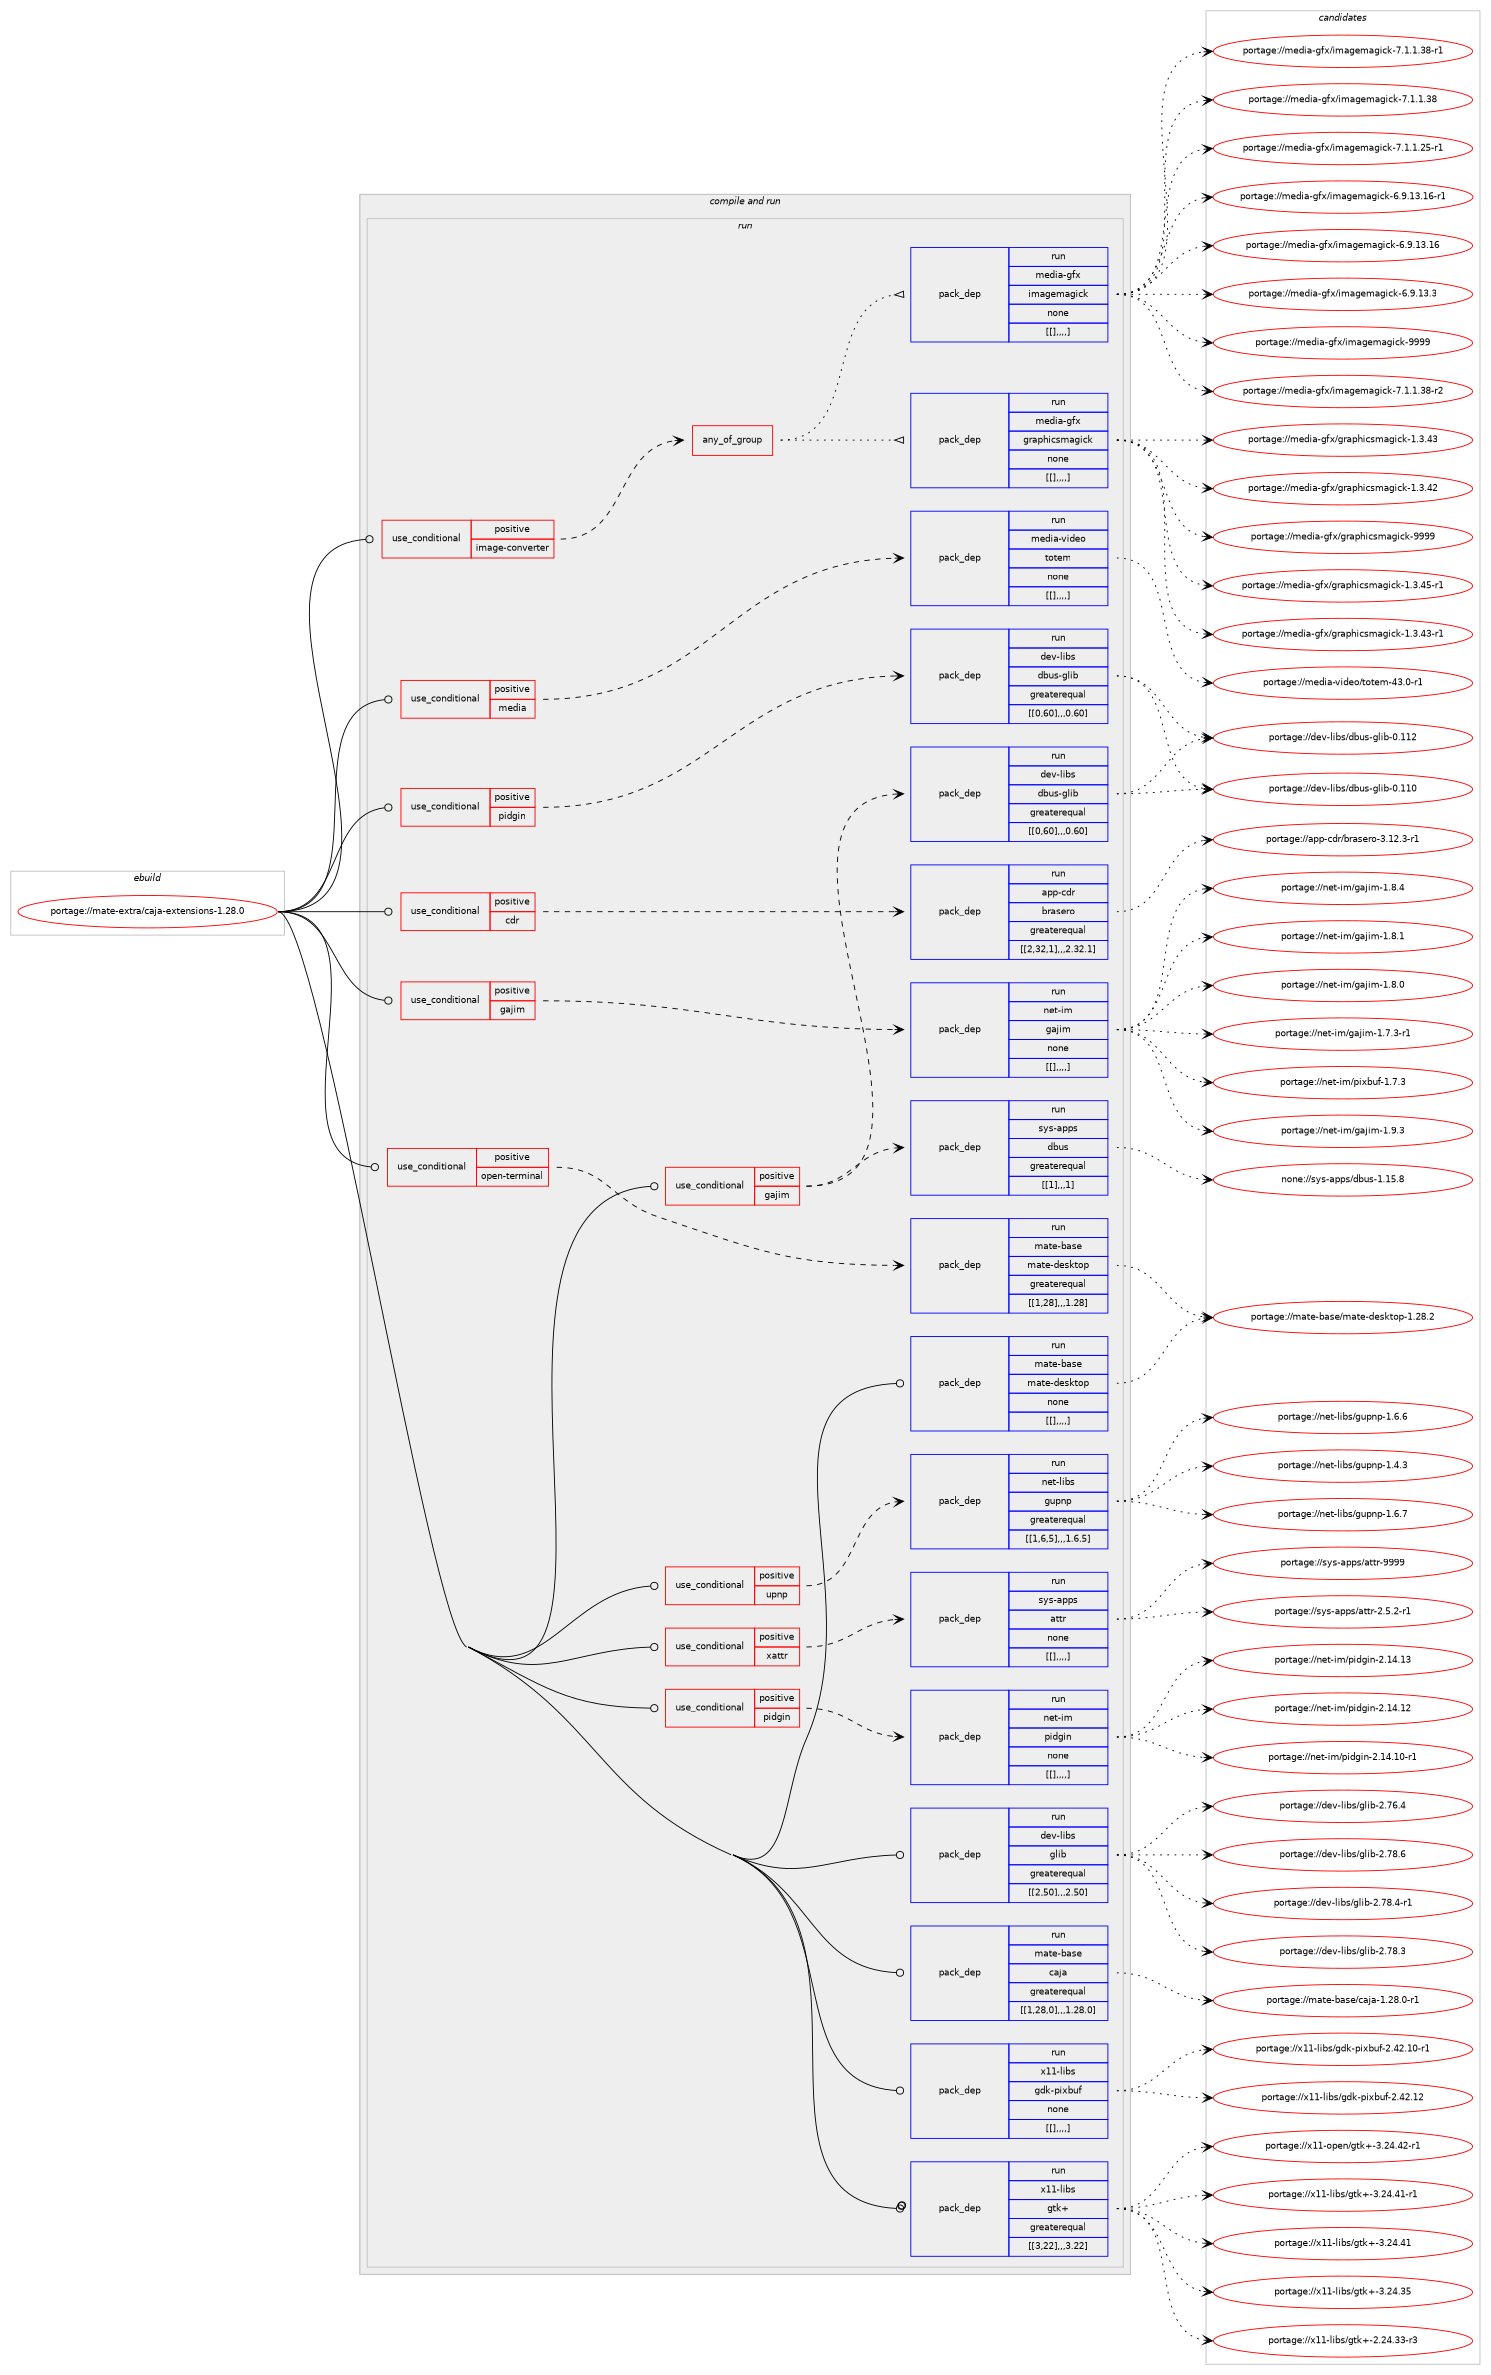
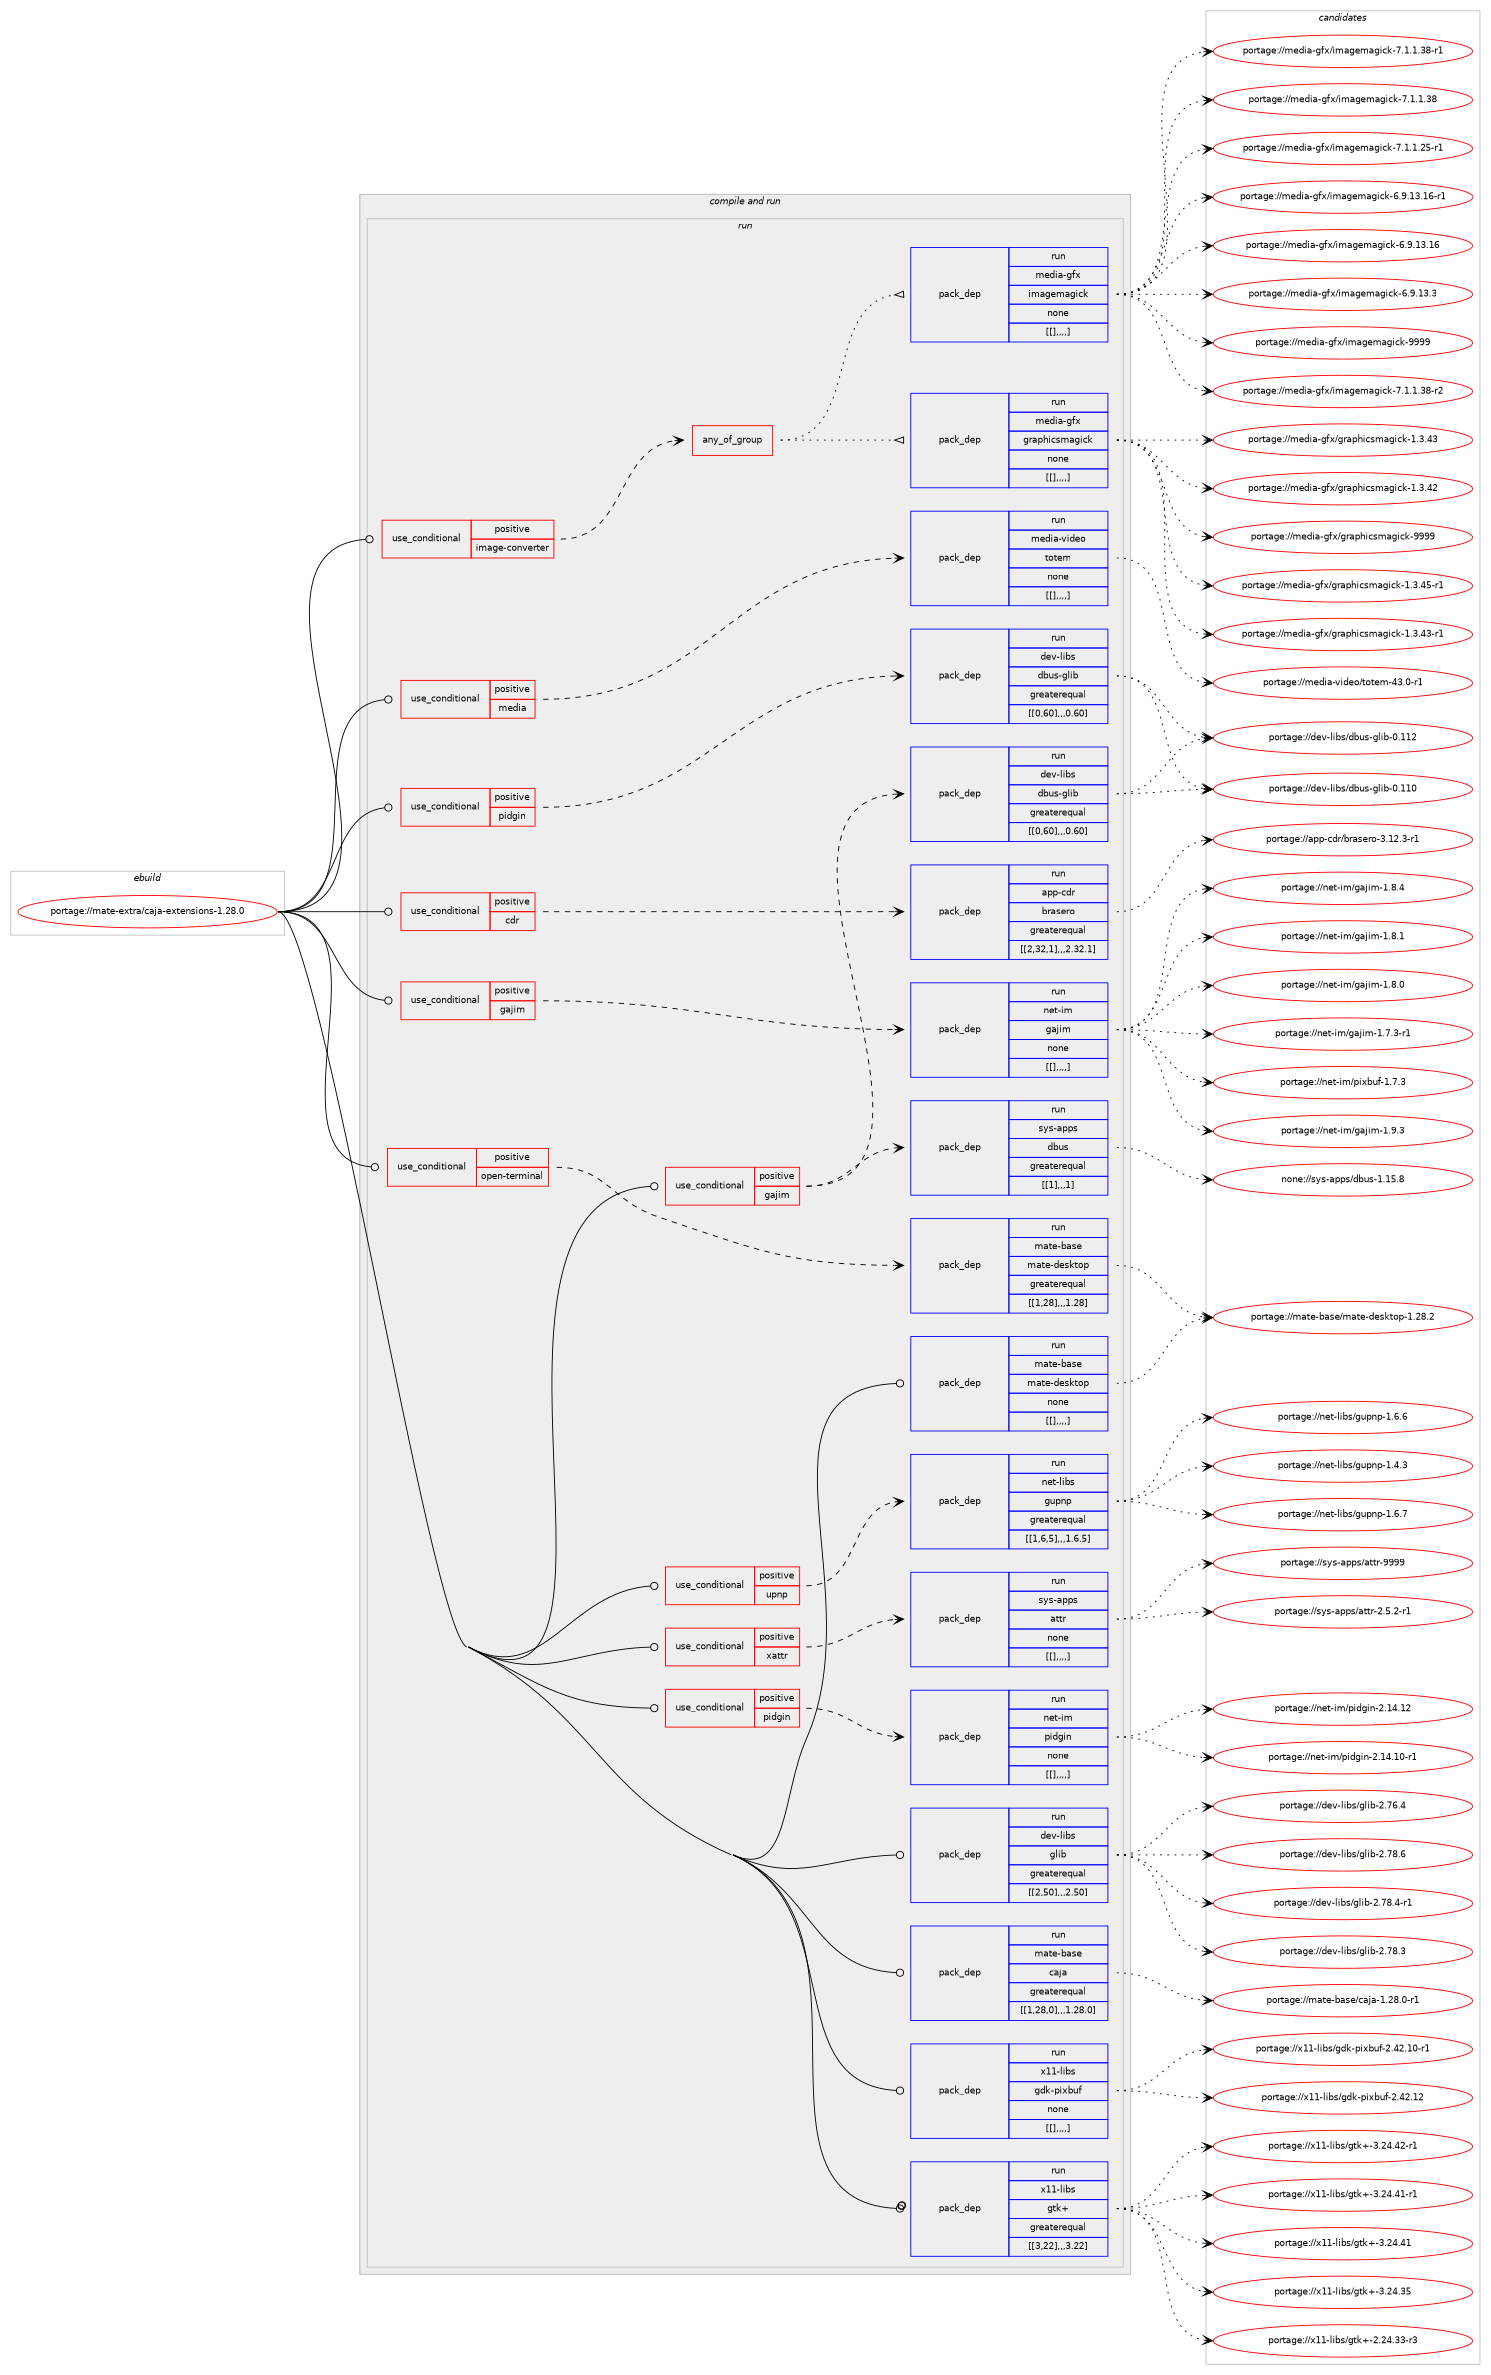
node "portage://net-im/pidgin-2.14.13": removed
node "portage://x11-open/gtk+-3.24.42-r1": label "portage://x11-open/gtk+-3.24.42-r1" -> "portage://x11-libs/gtk+-3.24.42-r1"
